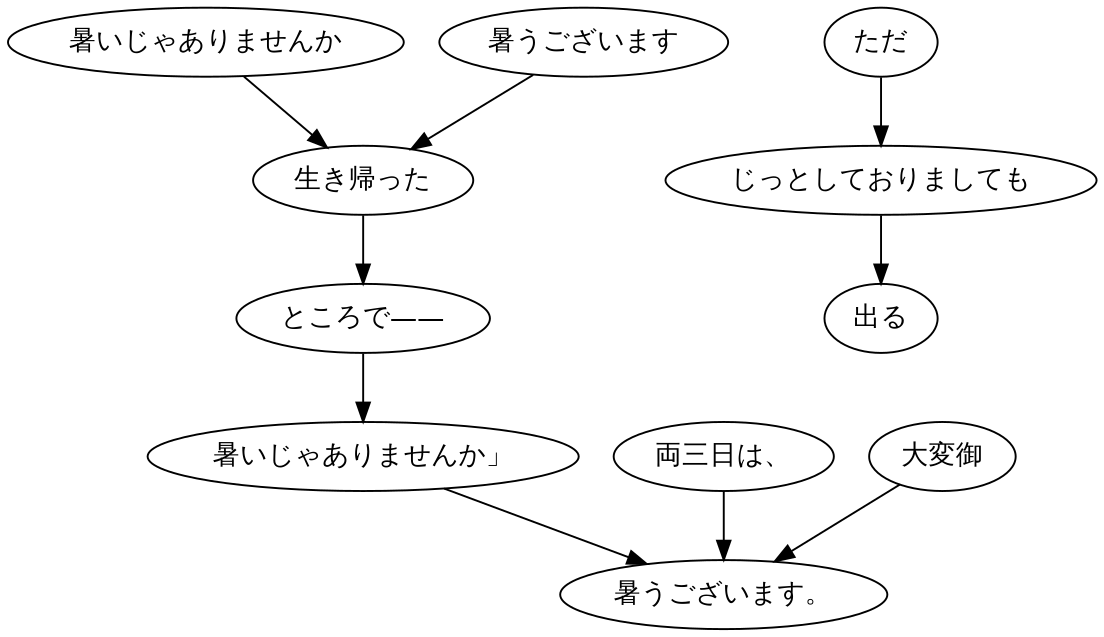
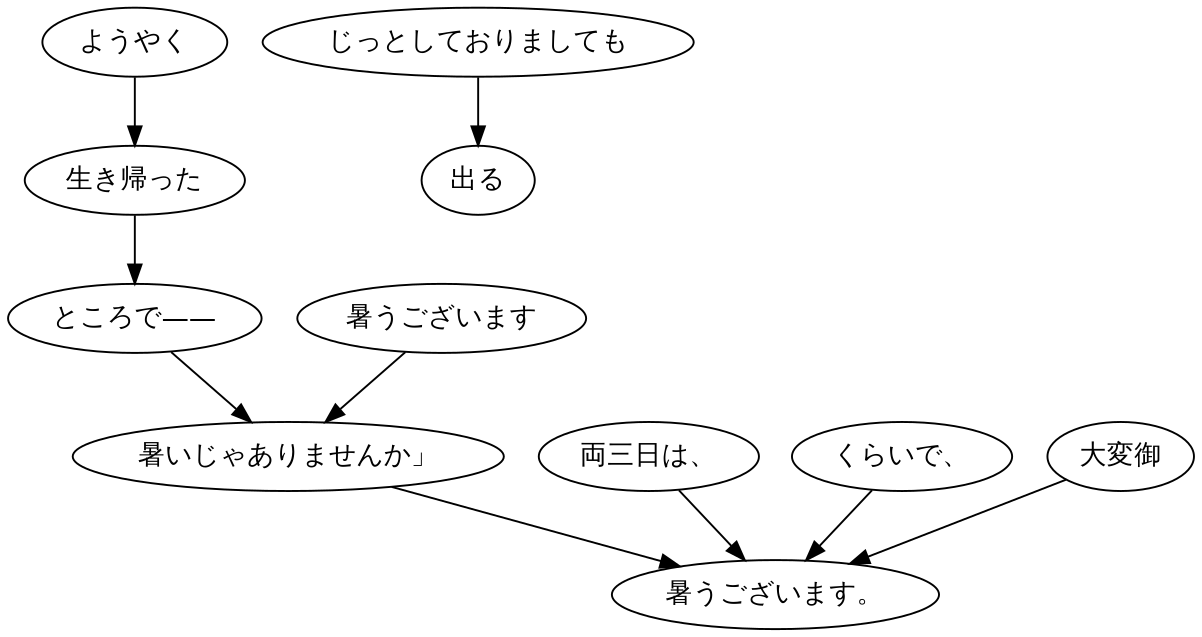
node "暑いじゃありませんか": label "暑いじゃありませんか" -> "ようやく"
node "ただ": removed
edge "暑うございます" -> "生き帰った": now "暑うございます" -> "暑いじゃありませんか」"
node "くらいで、": added
